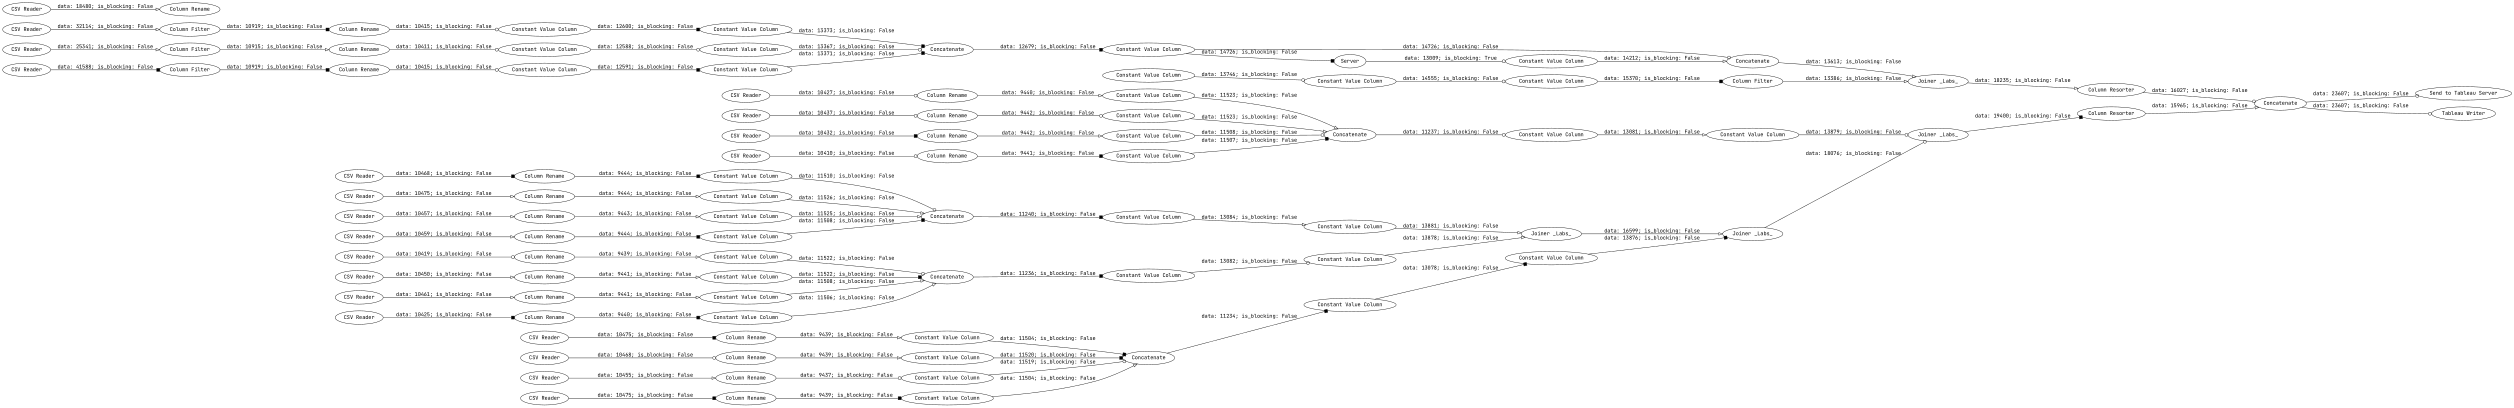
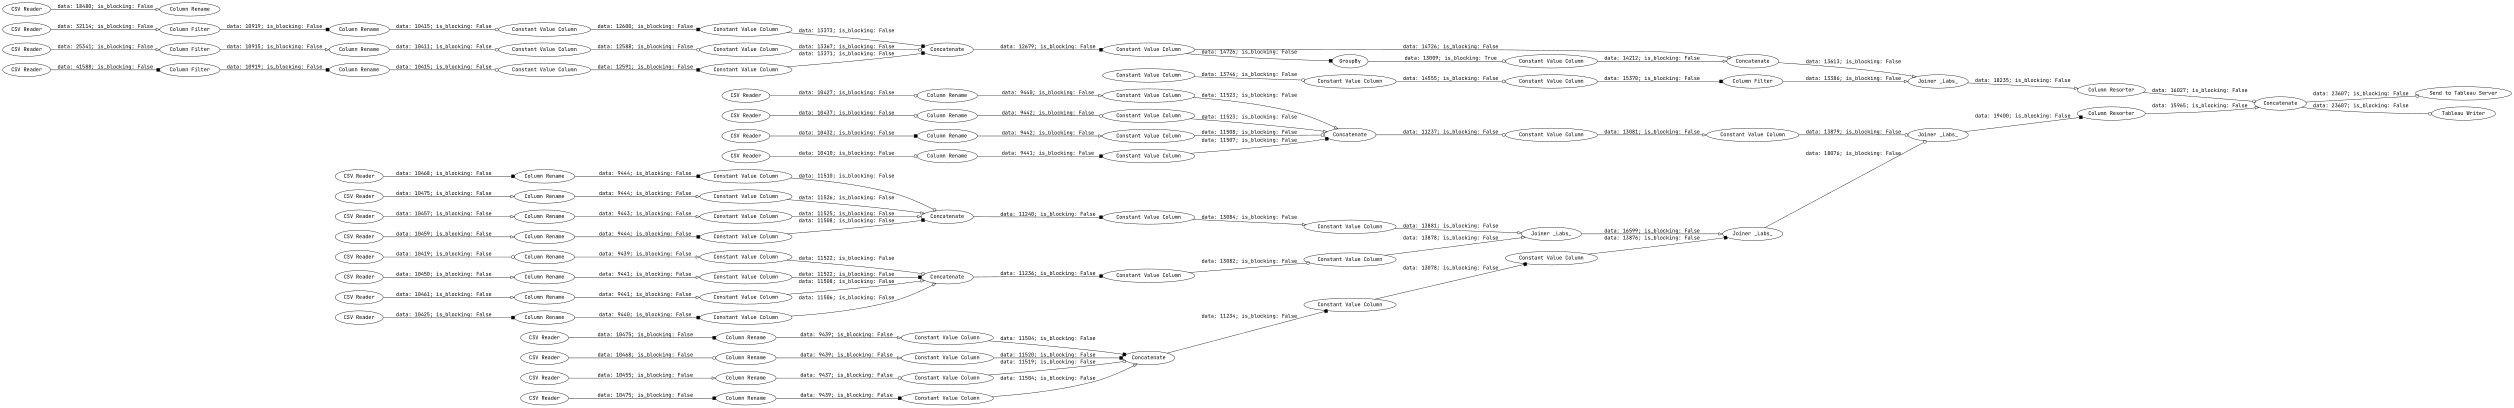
node "Server": label "Server" -> "GroupBy"
